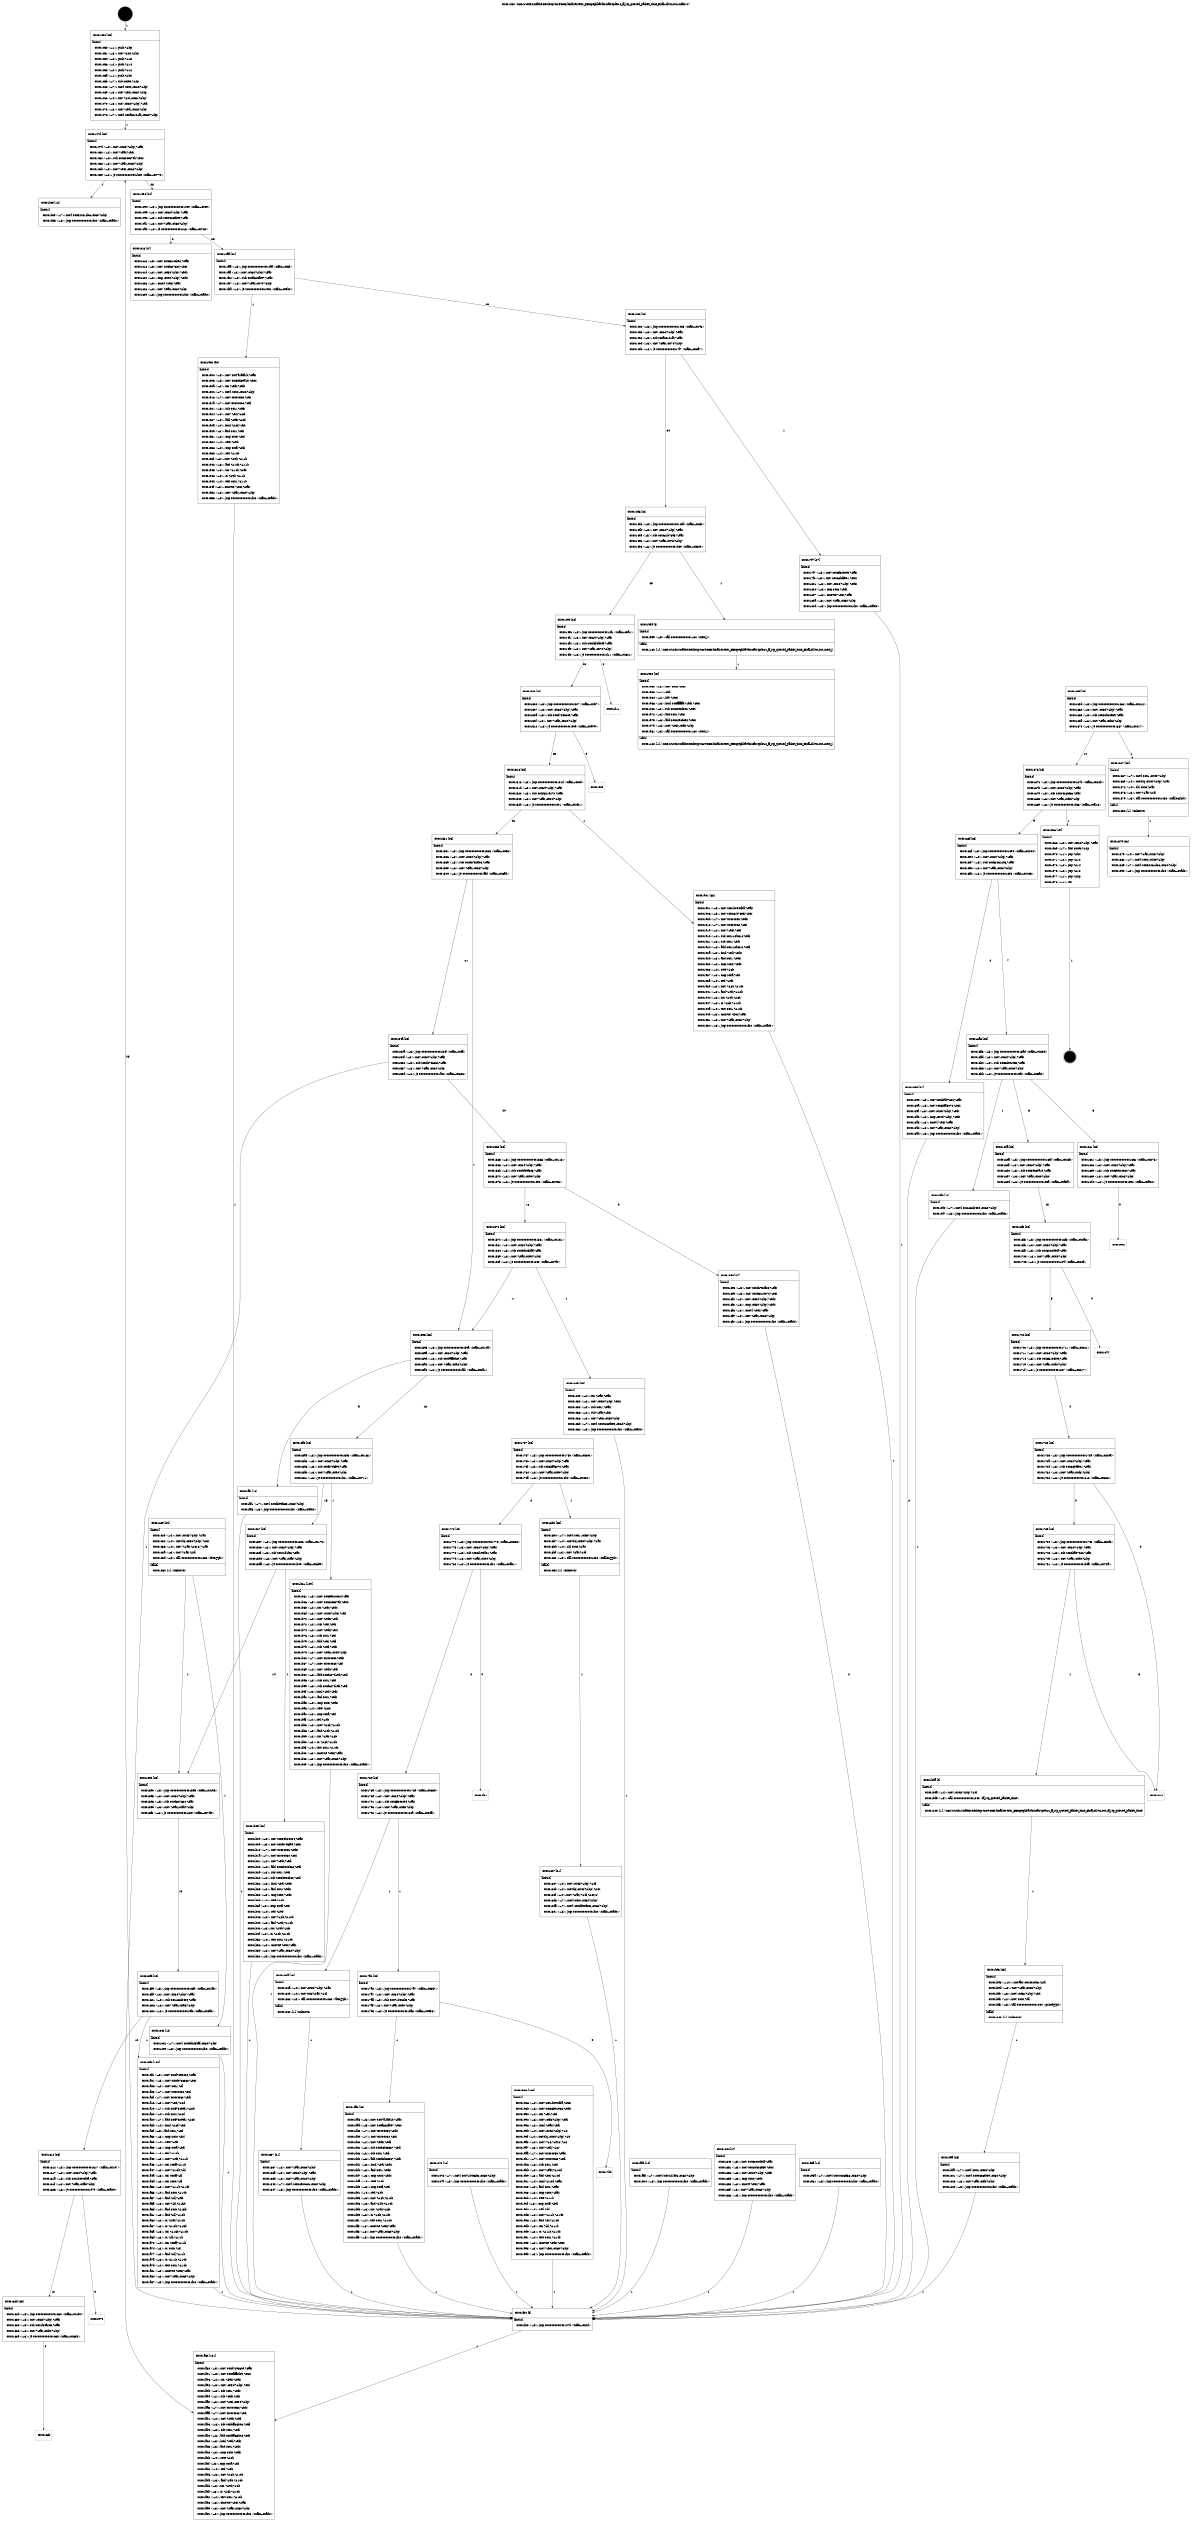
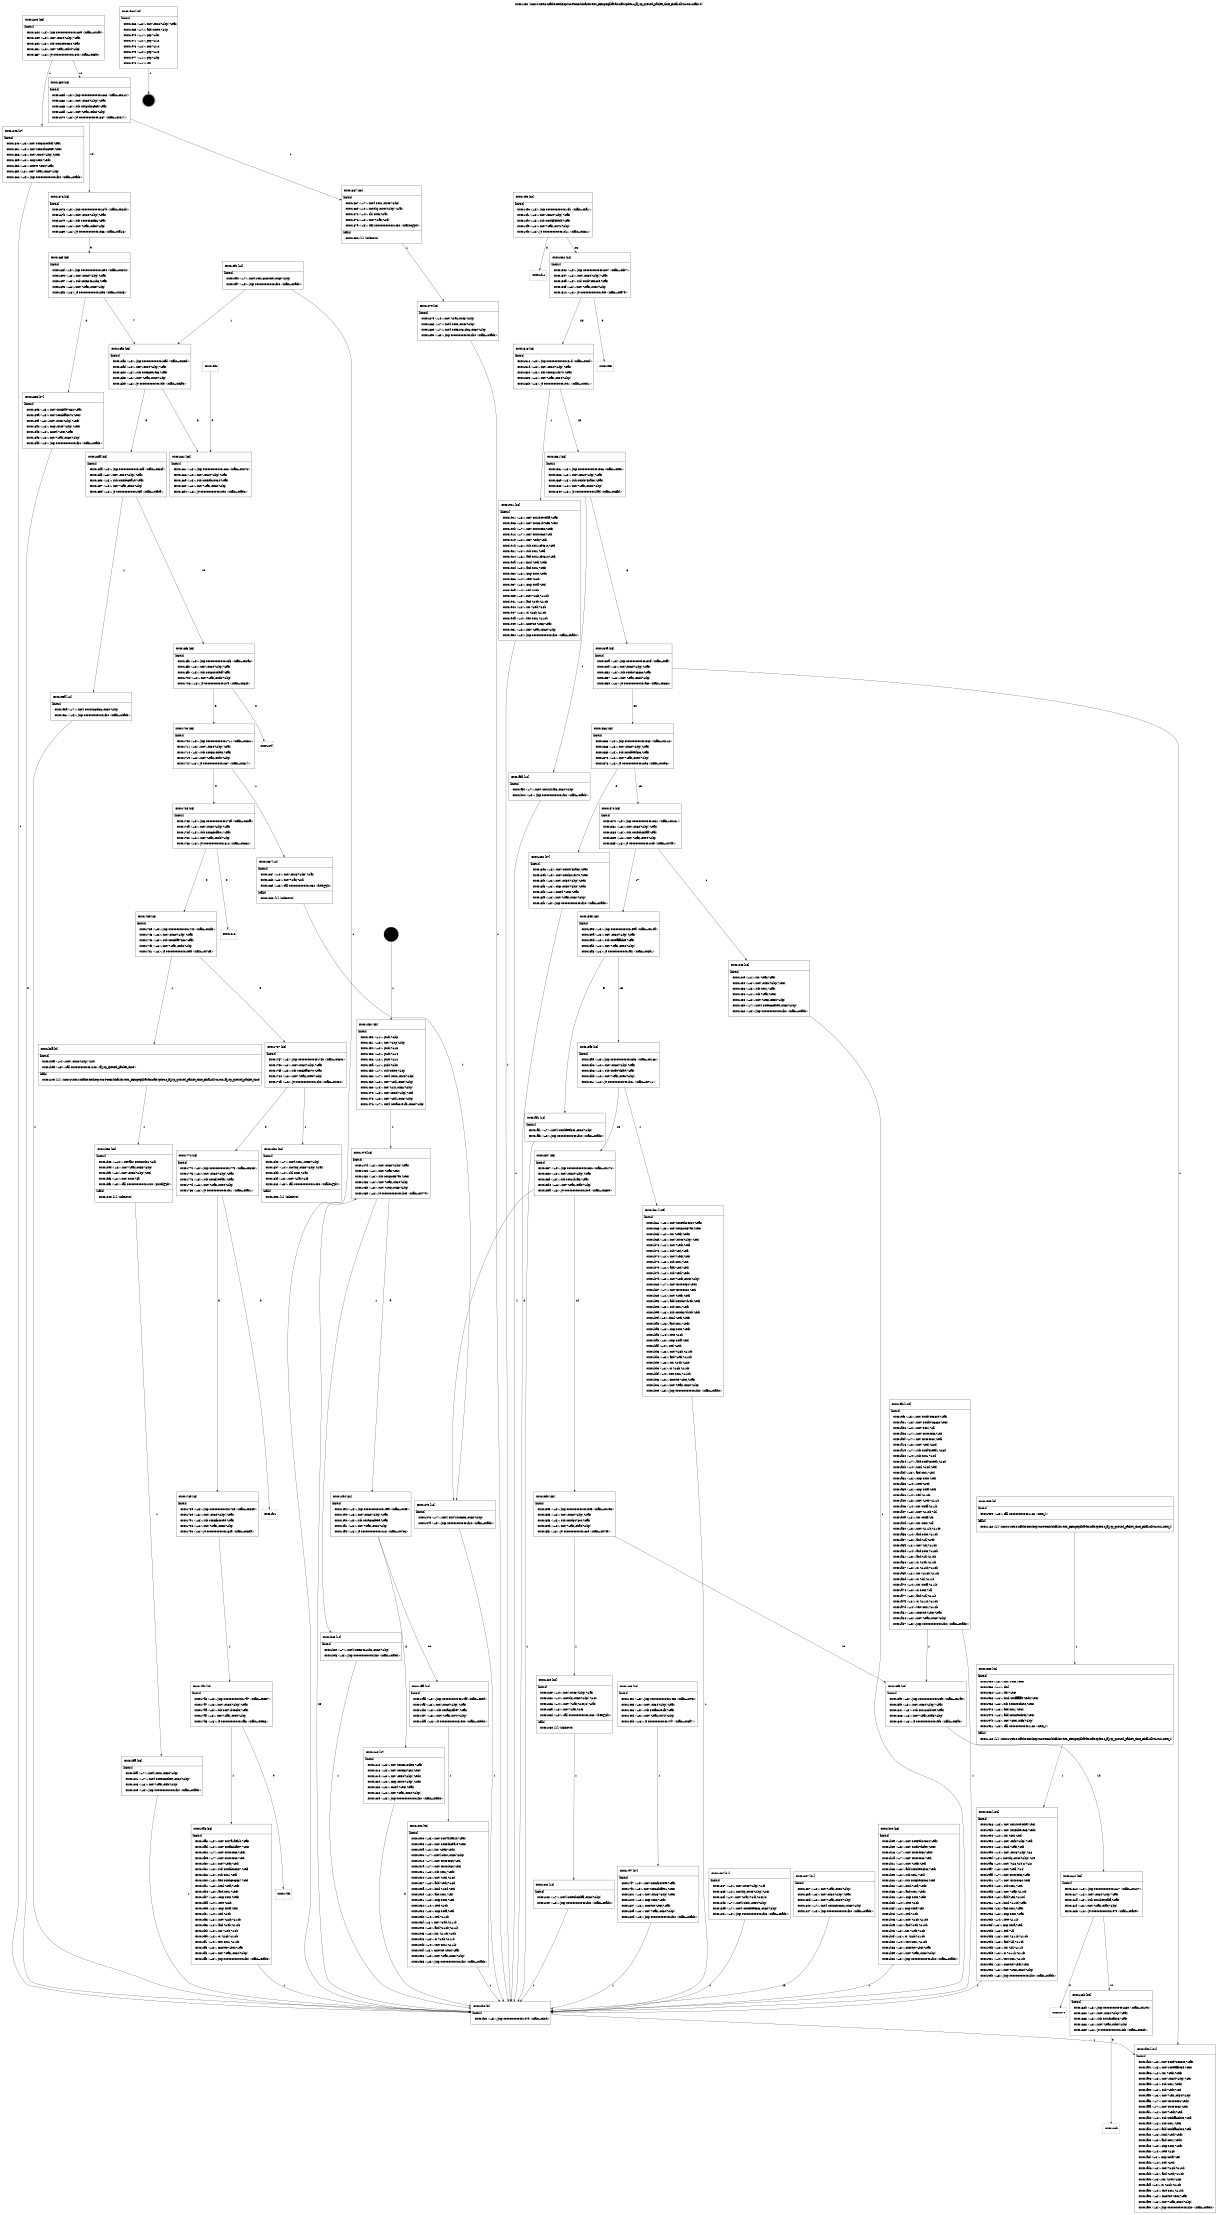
node "0x401644 [25]": added
edge "0x40147d [23]" -> "0x401494 [22]": label " 28" -> " 9"
edge "0x4014aa [22]" -> "0x4014c0 [22]": removed, label "25"
node "0x4014d6 [22]": removed
edge "0x4016da [25]" -> "0x401e5a [12]": added, label "1"
edge "0x401676 [25]" -> "0x401e66 [19]": removed, label "1"
node "0x401c67 [12]": added
edge "0x401531 [25]" -> "0x40154a [25]": label " 21" -> " 6"
edge "0x401531 [25]" -> "0x401595 [25]": now "0x401531 [25]" -> "0x401afd [12]"
edge "0x4016a8 [25]" -> "0x4019f0 [12]": reversed
edge "0x40187e [23]" -> "0x401f20 [5]": added, label "1"
edge "0x4016c1 [25]" -> "0x401ee2": reversed
edge "0x401c2e [20]" -> "0x4015e0 [25]": reversed
edge "0x40173e [25]" -> "0x401812": now "0x40173e [25]" -> "0x401757 [25]"
edge "0x4015c7 [25]" -> "0x401b09 [88]": now "0x4015c7 [25]" -> "0x401c73 [12]"
edge "0x4018b0 [23]" -> "0x4018c7 [31]": removed, label "1"
edge "0x40195e [40]" -> "0x401986 [106]": added, label "1"
edge "0x401bce [12]" -> "0x401f20 [5]": added, label "1"
edge "0x401c13 [27]" -> "0x401f20 [5]": added, label "2"
node "0x40182a [13]": removed
edge "0x4015f9 [25]" -> "0x4019fc [144]": reversed
edge "0x401837 [21]" -> "0x401f20 [5]": label " 1" -> " 12"
